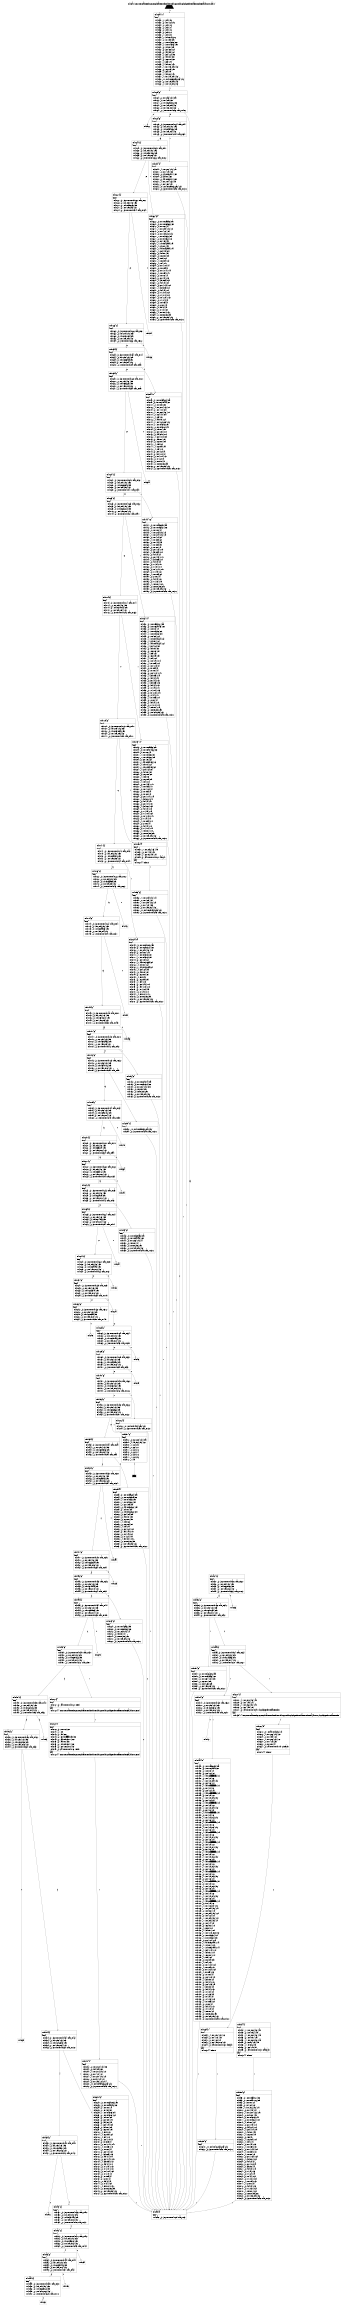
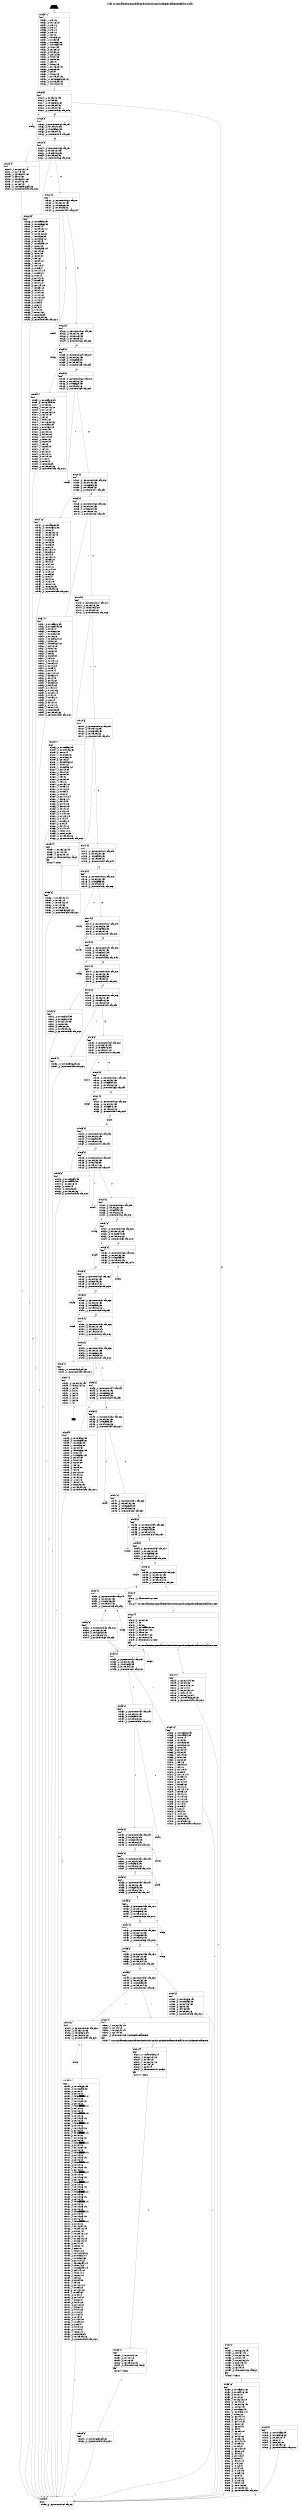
node "0x402759 [109]": removed
edge "0x401827 [28]" -> "0x401843 [28]": now "0x40297f" -> "0x401843 [28]"
edge "0x401993 [28]" -> "0x402169 [30]": now "0x401993 [28]" -> "0x40225d"
edge "0x401aab [28]" -> "0x401ac7 [28]": added, label "3"
edge "0x401a8f [28]" -> "0x401dec": now "0x401a57 [28]" -> "0x401dec"
